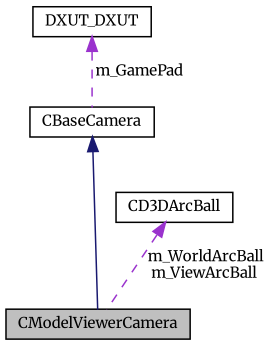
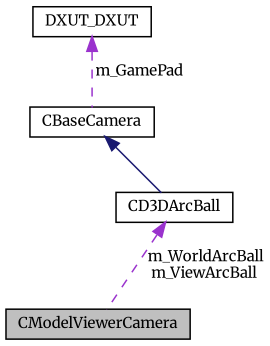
edge "CModelViewerCamera" -> "CBaseCamera": now "CD3DArcBall" -> "CBaseCamera"
